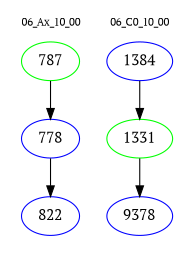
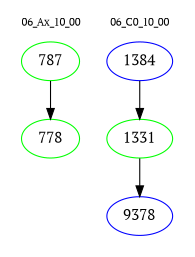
node "778": color blue -> green
node "822": removed
